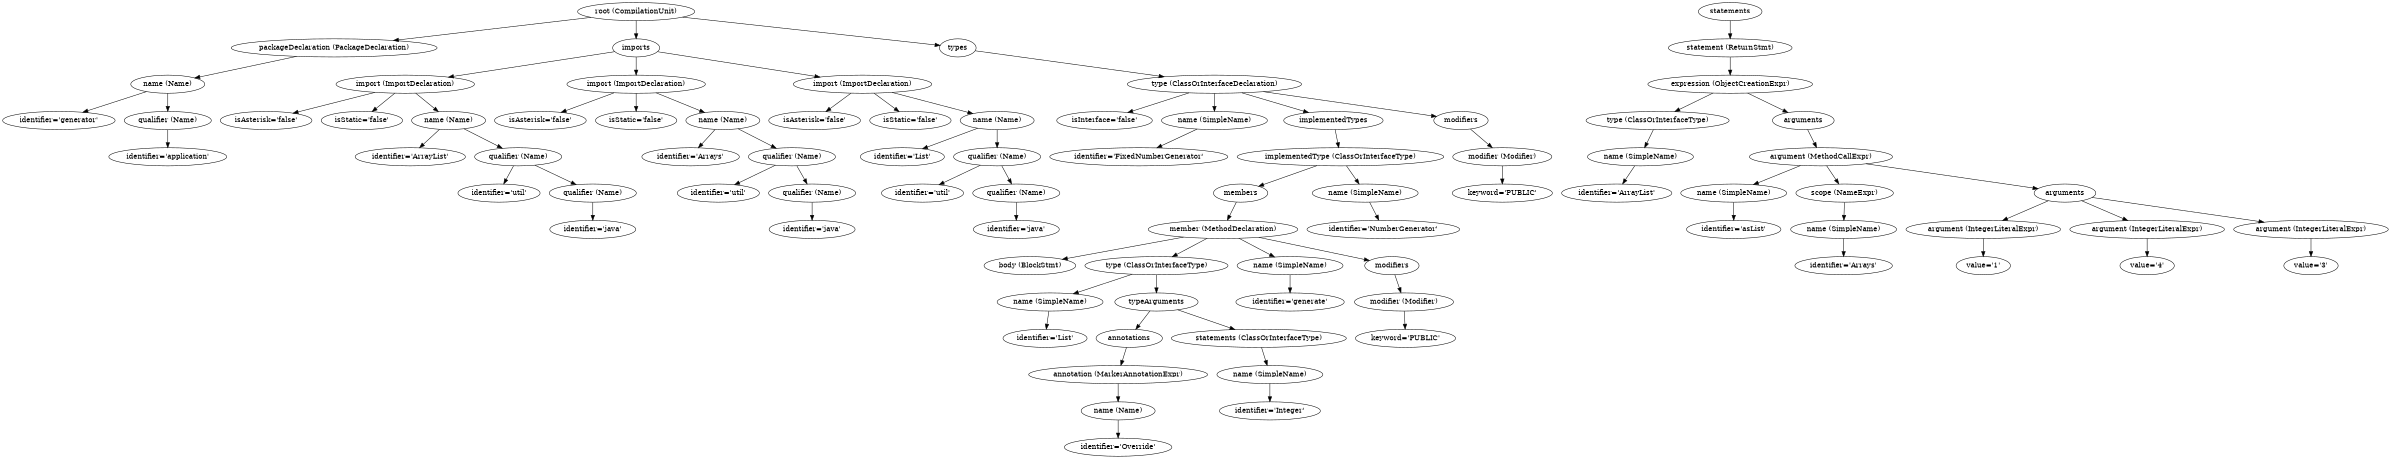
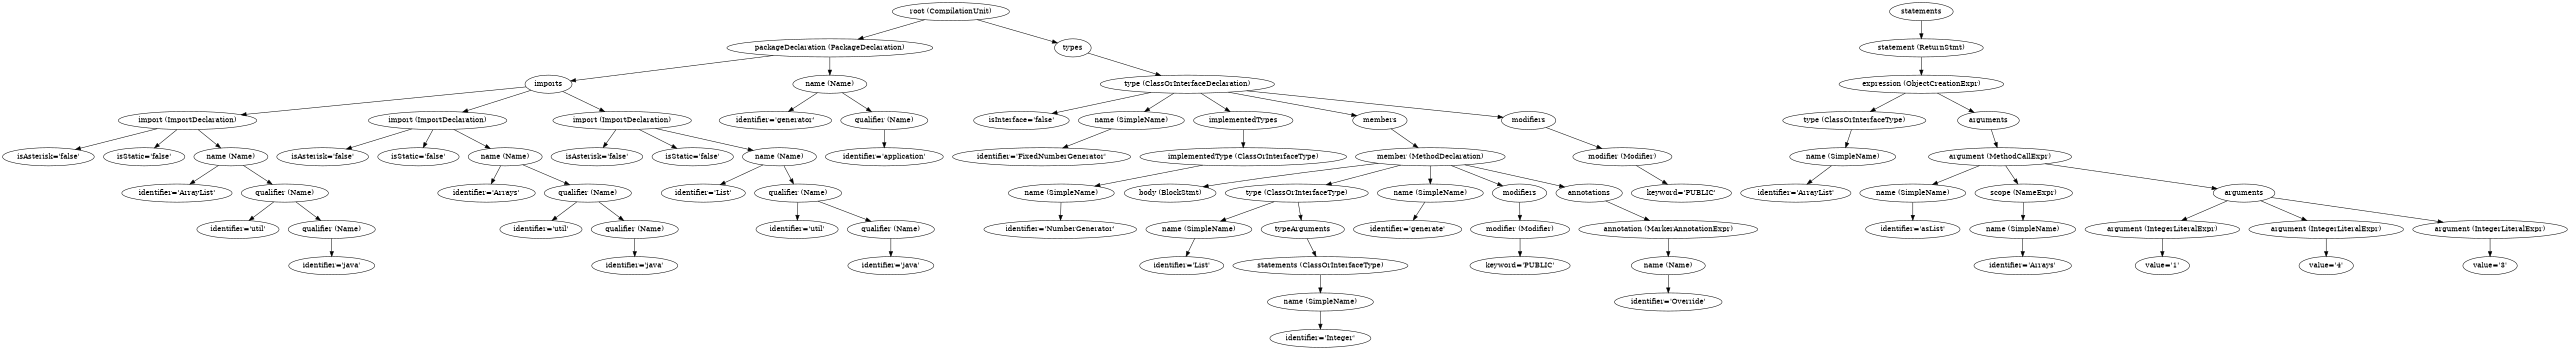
edge "root (CompilationUnit)" -> "imports": now "packageDeclaration (PackageDeclaration)" -> "imports"
edge "implementedType (ClassOrInterfaceType)" -> "members": now "type (ClassOrInterfaceDeclaration)" -> "members"
edge "typeArguments" -> "annotations": now "member (MethodDeclaration)" -> "annotations"
